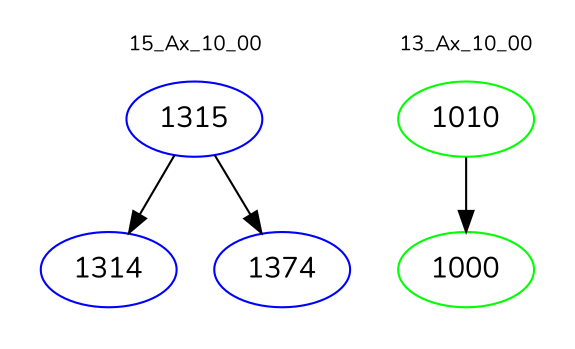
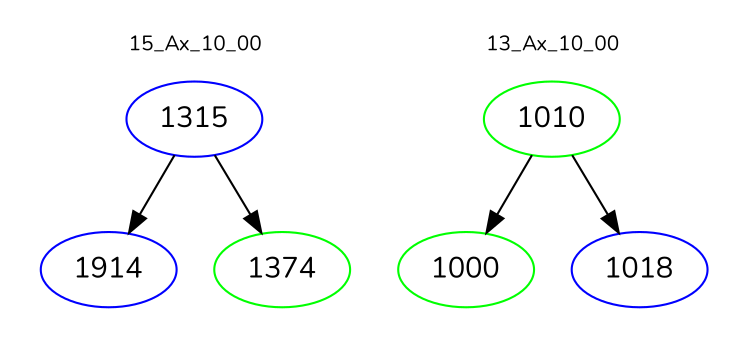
node "1314": label "1314" -> "1914"
node "1374": color blue -> green
node "1018": added
